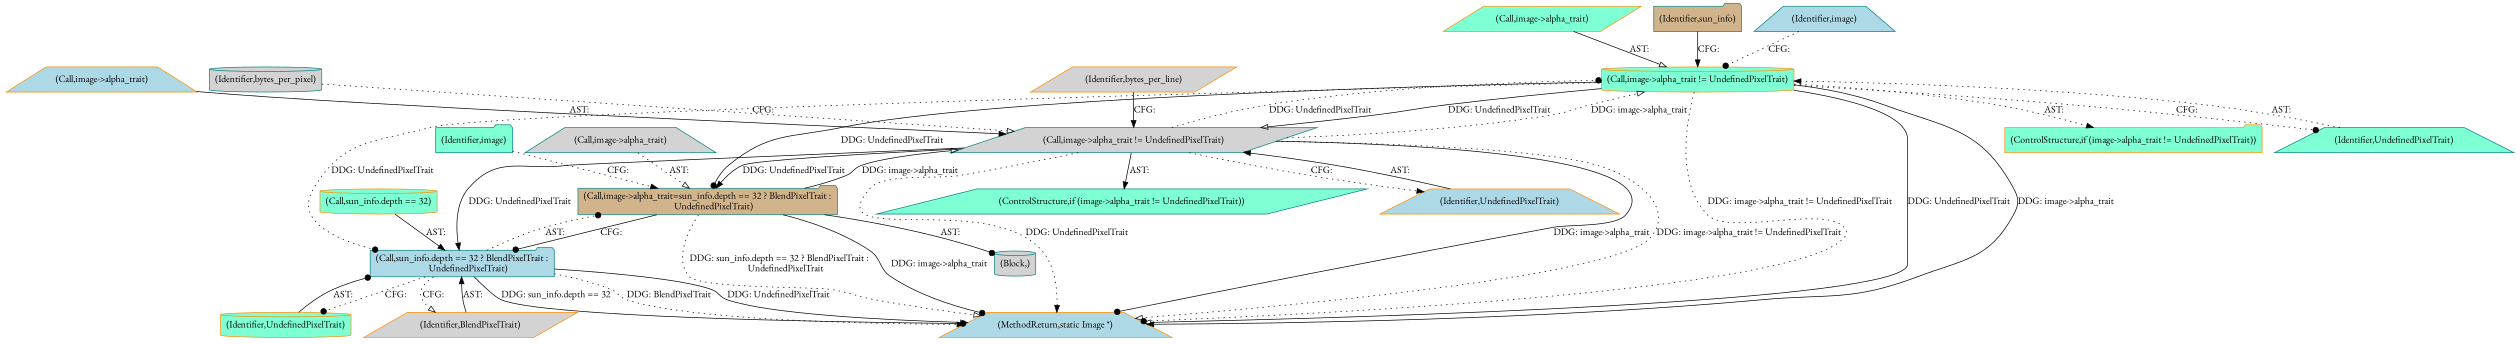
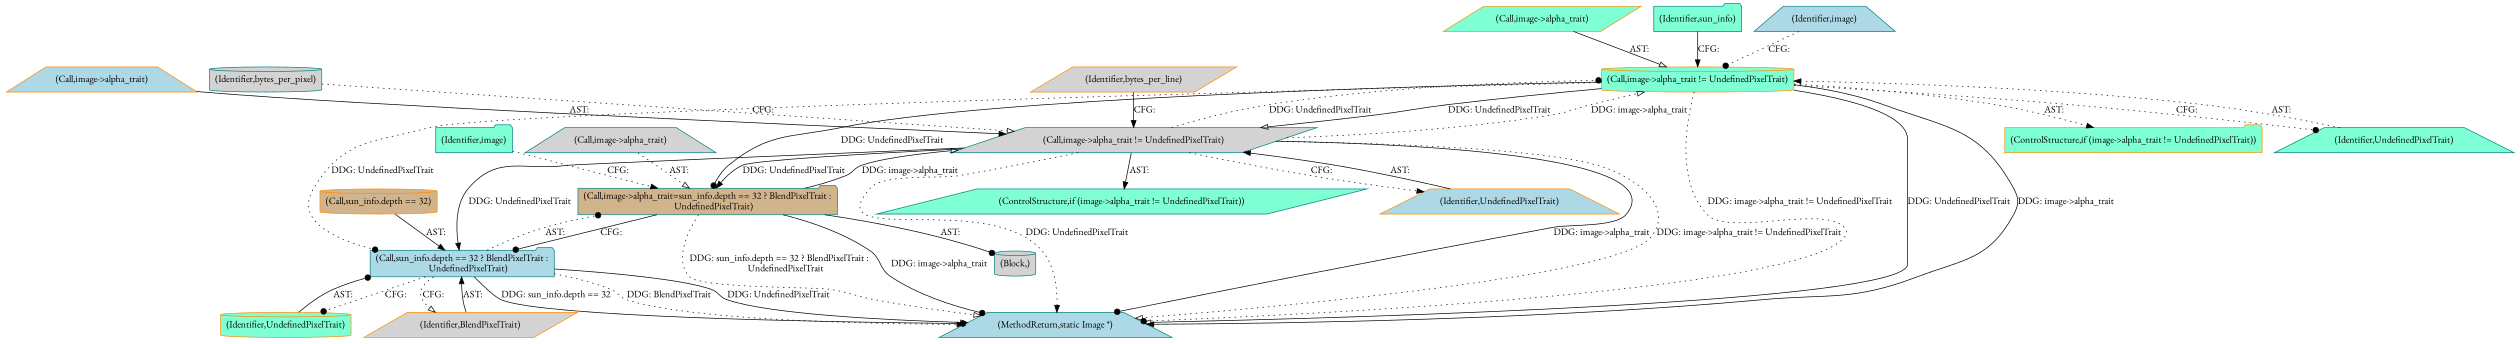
node "(Identifier,sun_info)": fillcolor tan -> aquamarine
node "(Call,sun_info.depth == 32)": fillcolor aquamarine -> tan
node "(MethodReturn,static Image *)": color darkorange -> teal
